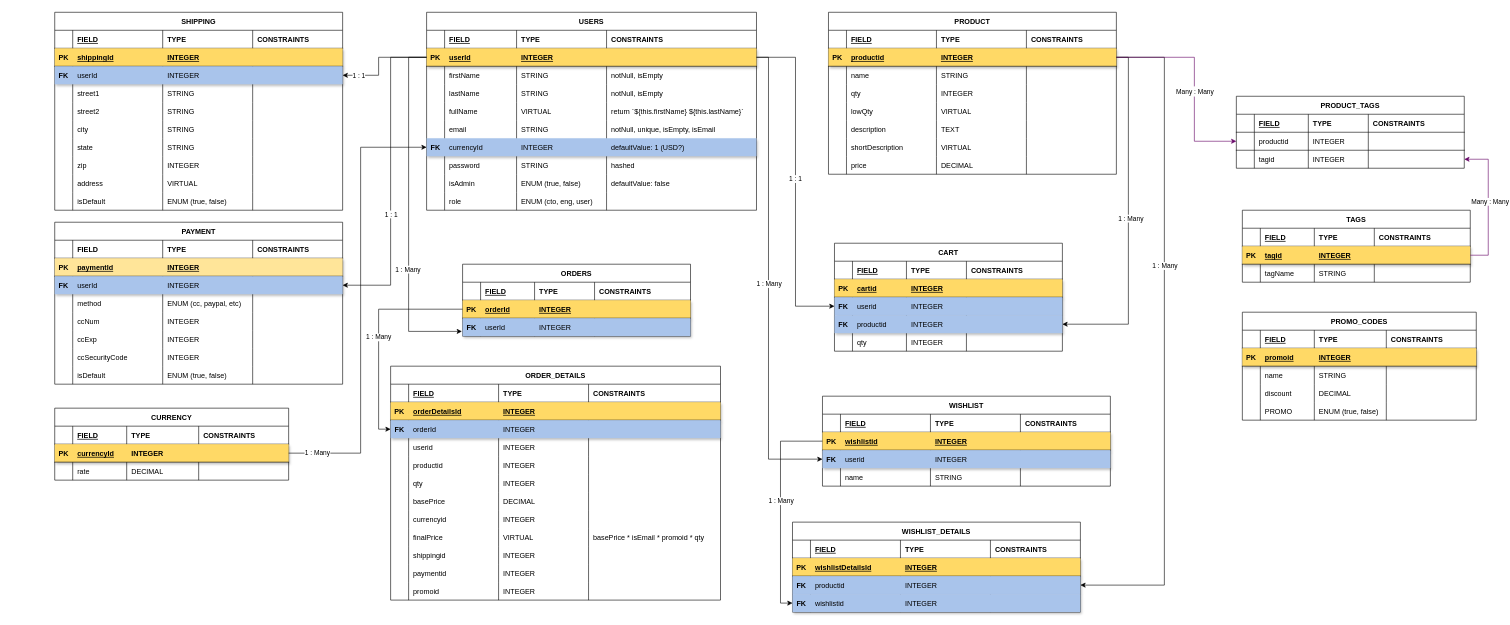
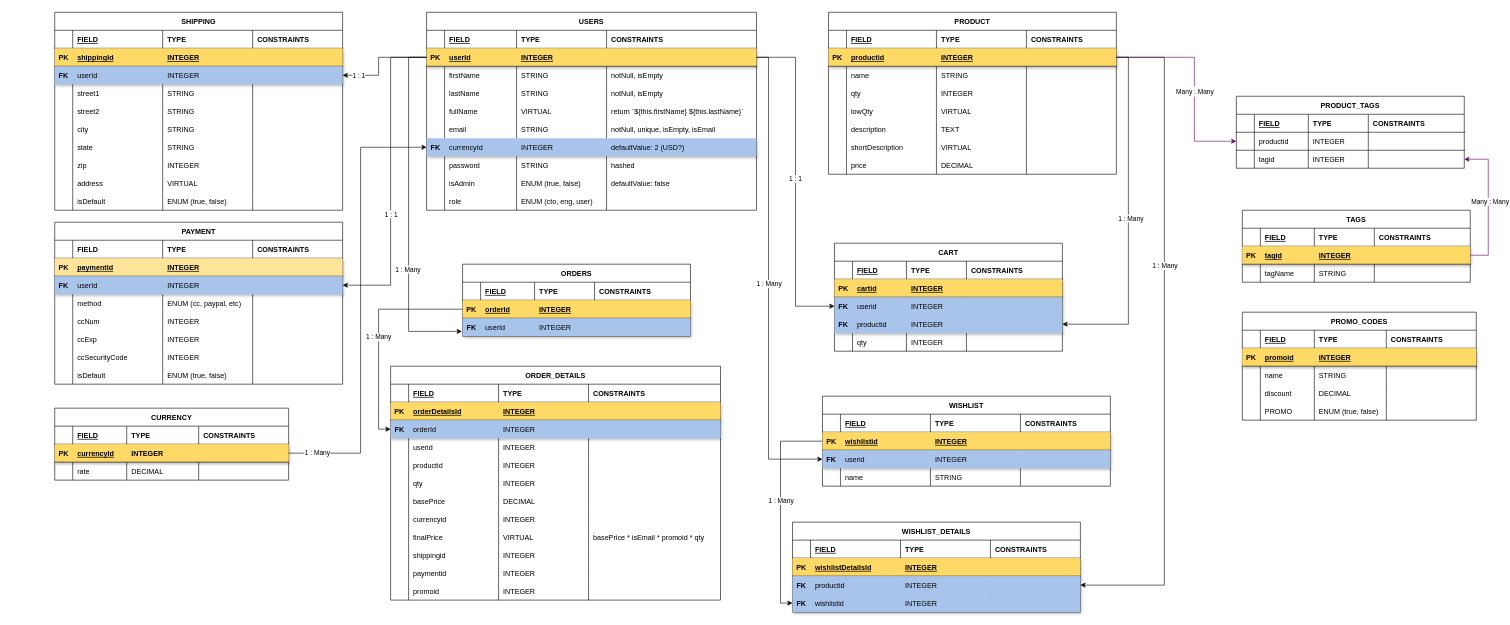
node "defaultValue: 1 (USD?)": label "defaultValue: 1 (USD?)" -> "defaultValue: 2 (USD?)"
